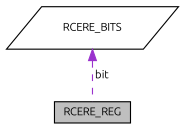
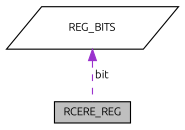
node "RCERE_BITS": label "RCERE_BITS" -> "REG_BITS"
